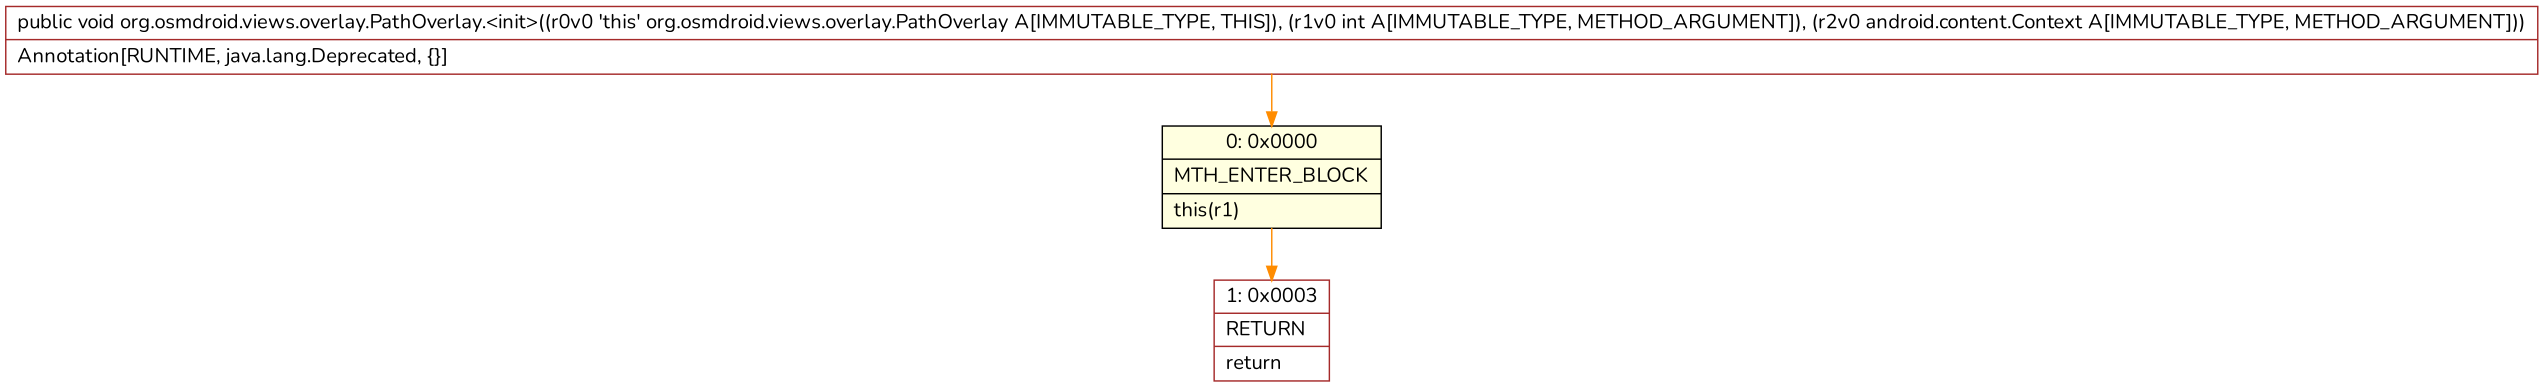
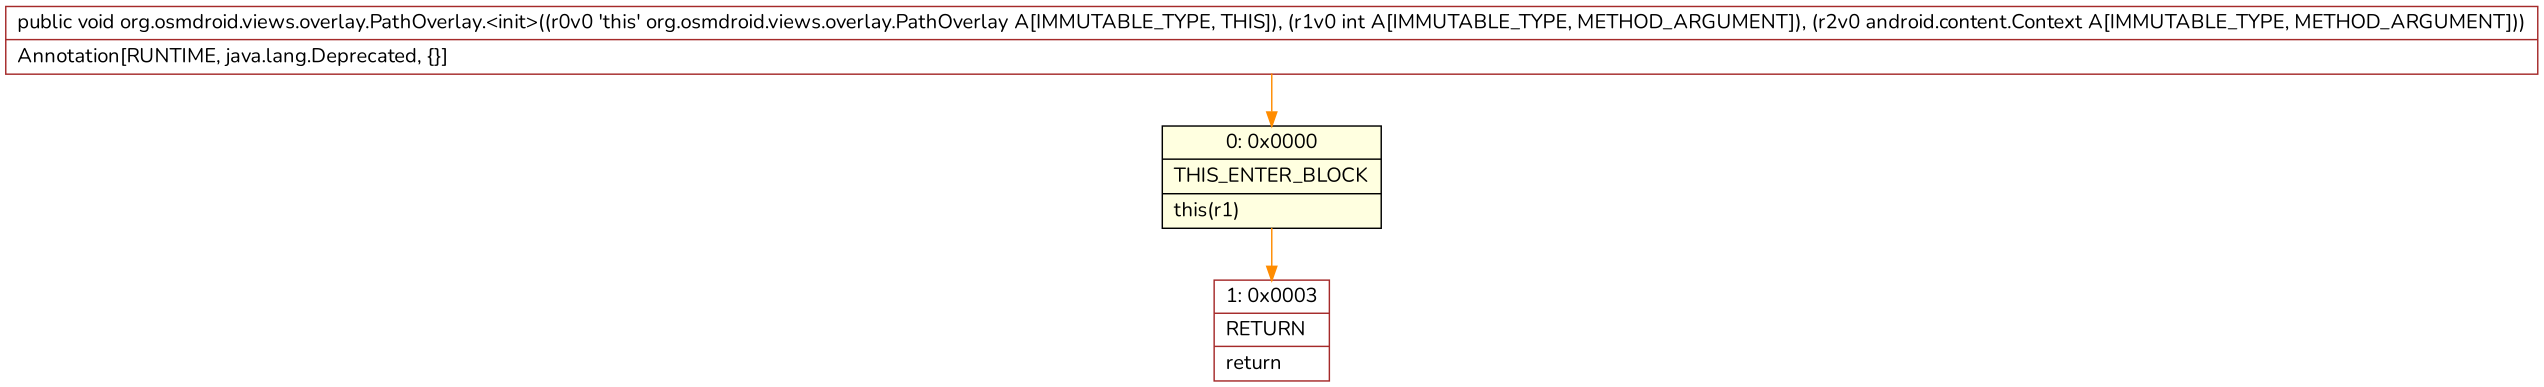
node "0: 0x0000": text "MTH_ENTER_BLOCK" -> "THIS_ENTER_BLOCK"
